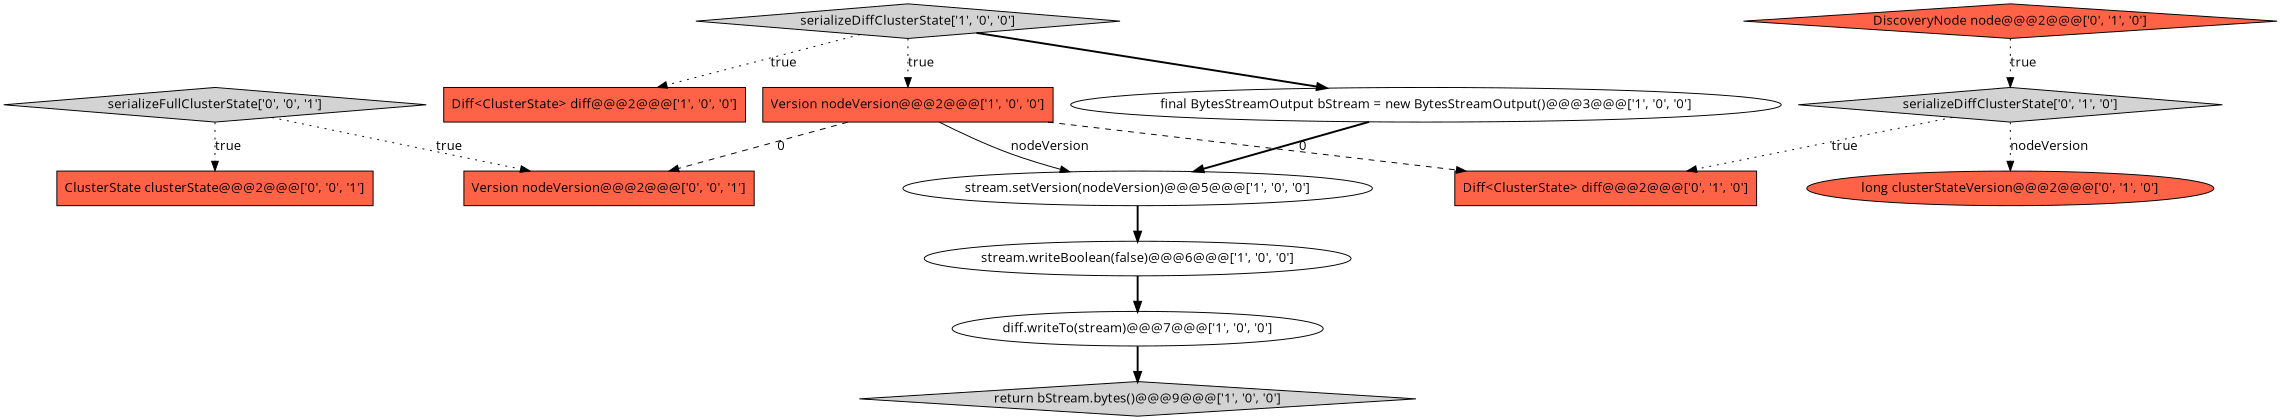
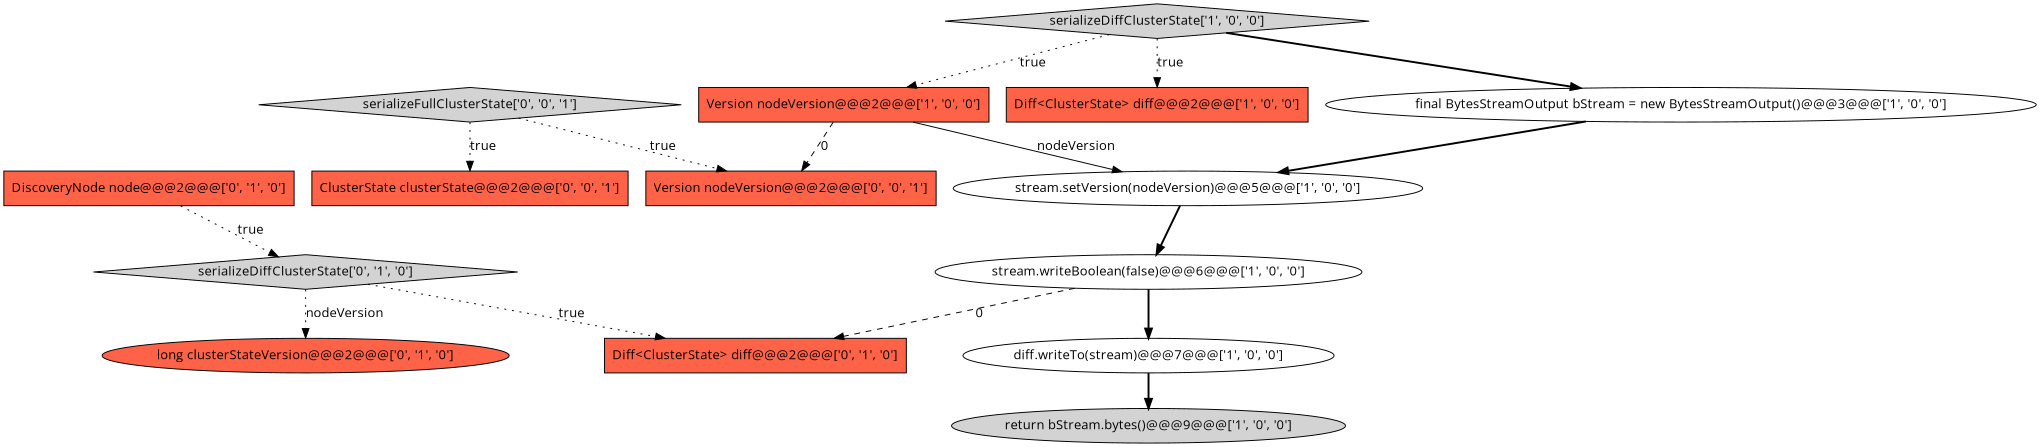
node "DiscoveryNode node@@@2@@@['0', '1', '0']": shape diamond -> box
edge "Version nodeVersion@@@2@@@['1', '0', '0']" -> "Diff<ClusterState> diff@@@2@@@['0', '1', '0']": now "stream.writeBoolean(false)@@@6@@@['1', '0', '0']" -> "Diff<ClusterState> diff@@@2@@@['0', '1', '0']"
node "return bStream.bytes()@@@9@@@['1', '0', '0']": shape diamond -> ellipse
